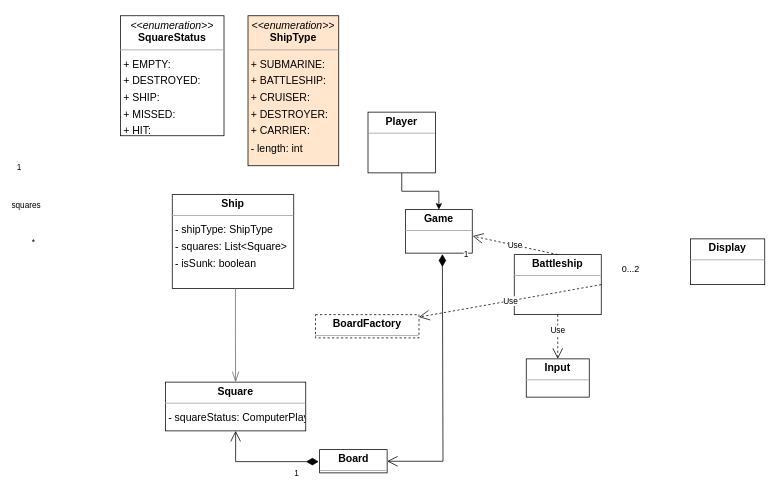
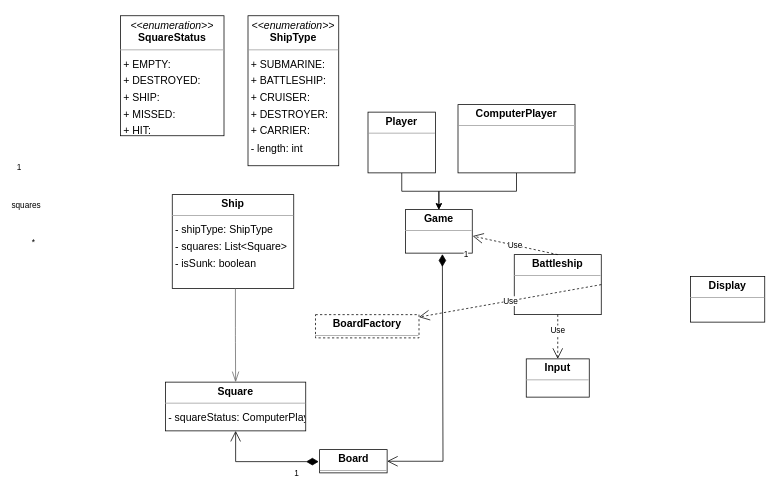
node "<<enumeration>> ShipType + SUBMARINE: + BATTLESHIP: + CRUISER: + DESTROYER: + CARRIER: - length: int": fillcolor #ffe6cc -> #ffffff
node "ComputerPlayer": added
edge "ComputerPlayer" -> "Game": added
node "Display": moved (728, 262) -> (728, 299)
node "0...2": removed
